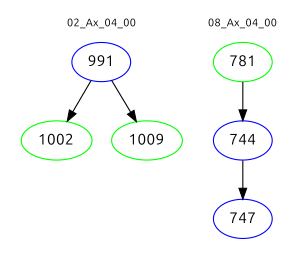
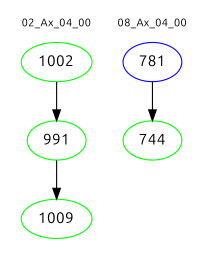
node "991": color blue -> green
node "781": color green -> blue
edge "991" -> "1002": reversed
node "744": color blue -> green
node "747": removed
